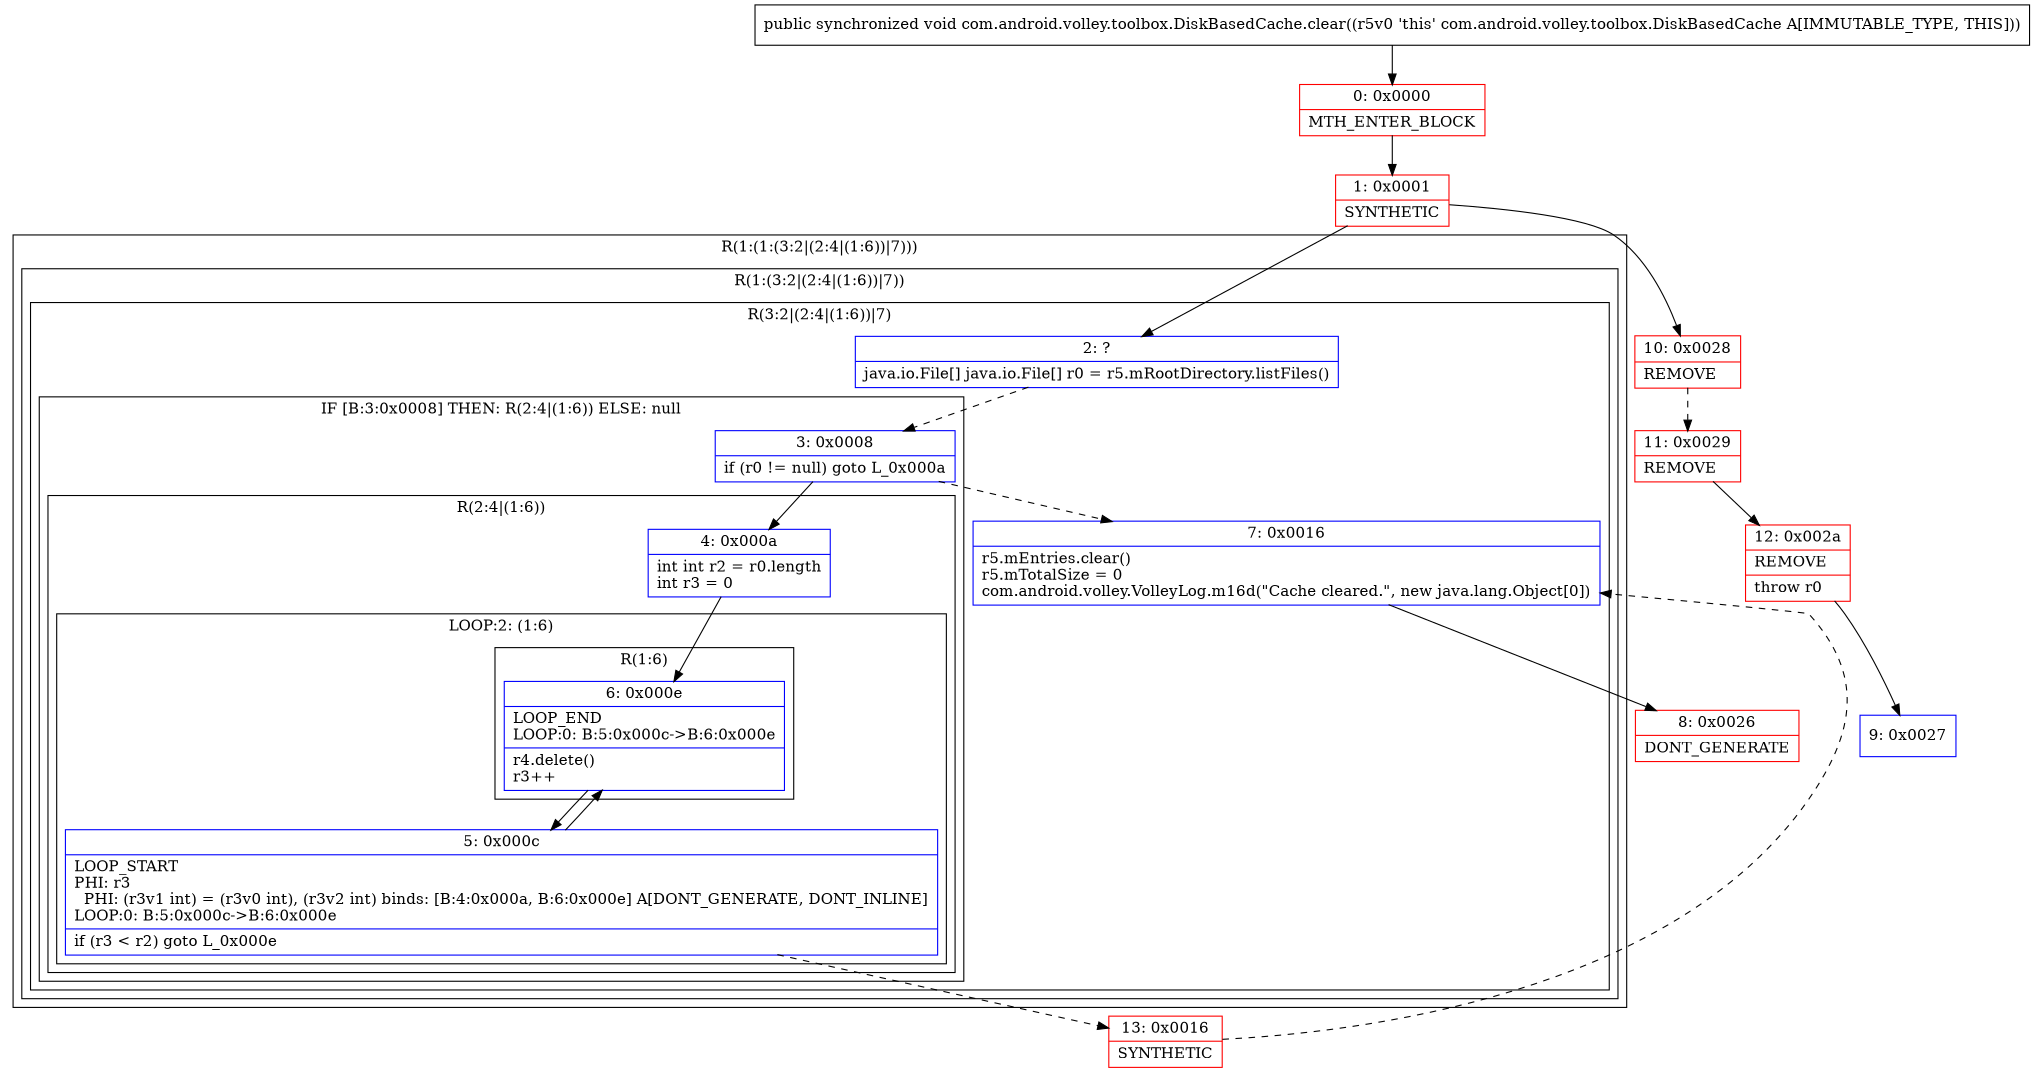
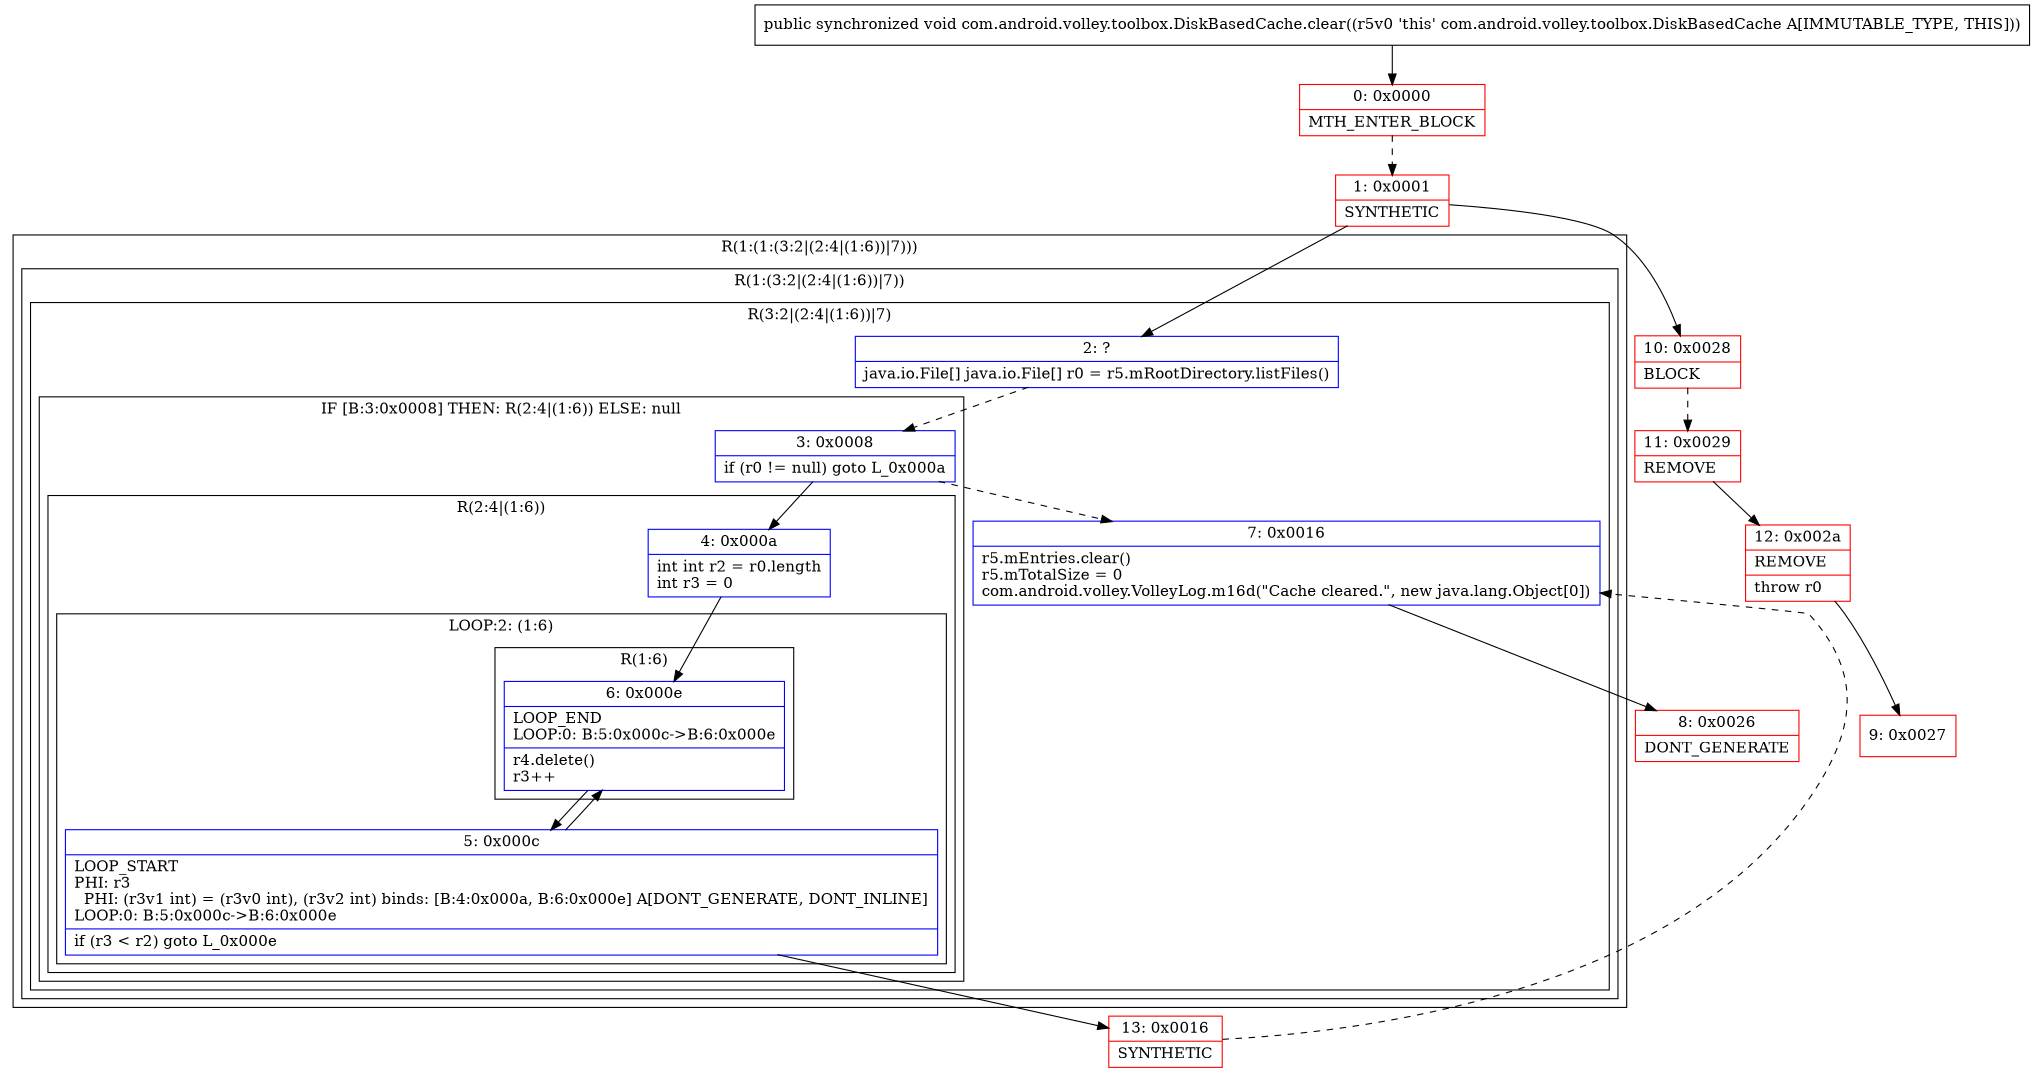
edge "0: 0x0000" -> "1: 0x0001": style solid -> dashed
node "10: 0x0028": text "REMOVE" -> "BLOCK"
node "9: 0x0027": color blue -> red
edge "5: 0x000c" -> "13: 0x0016": style dashed -> solid
